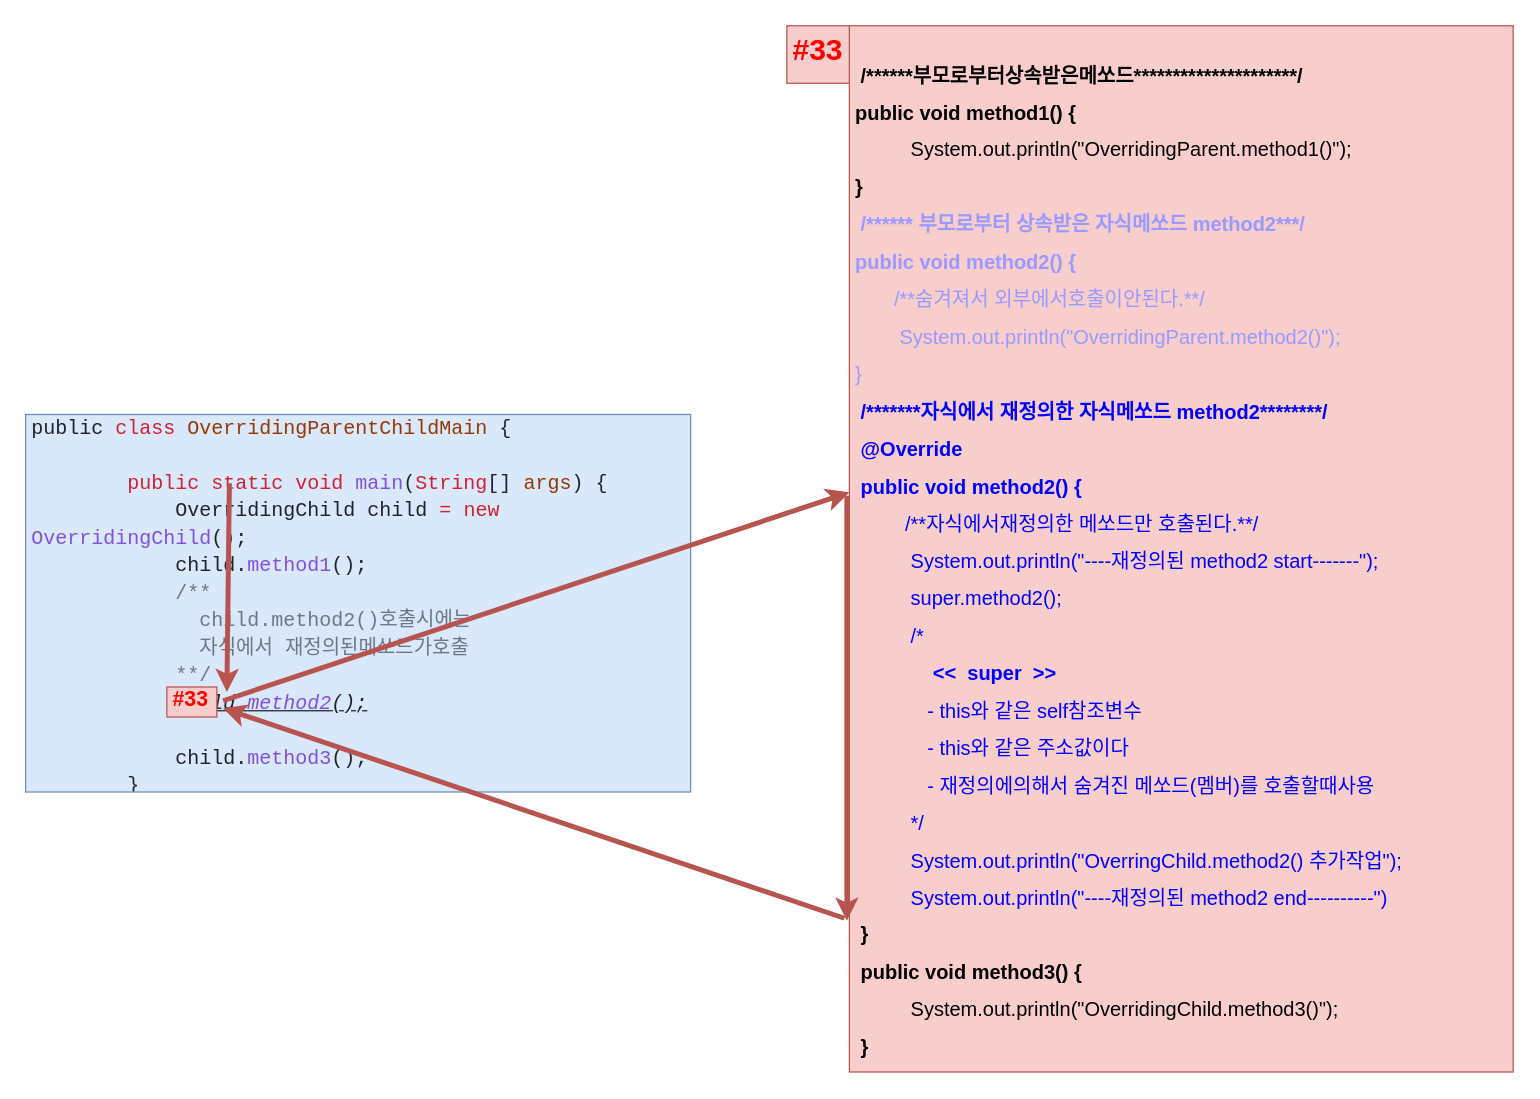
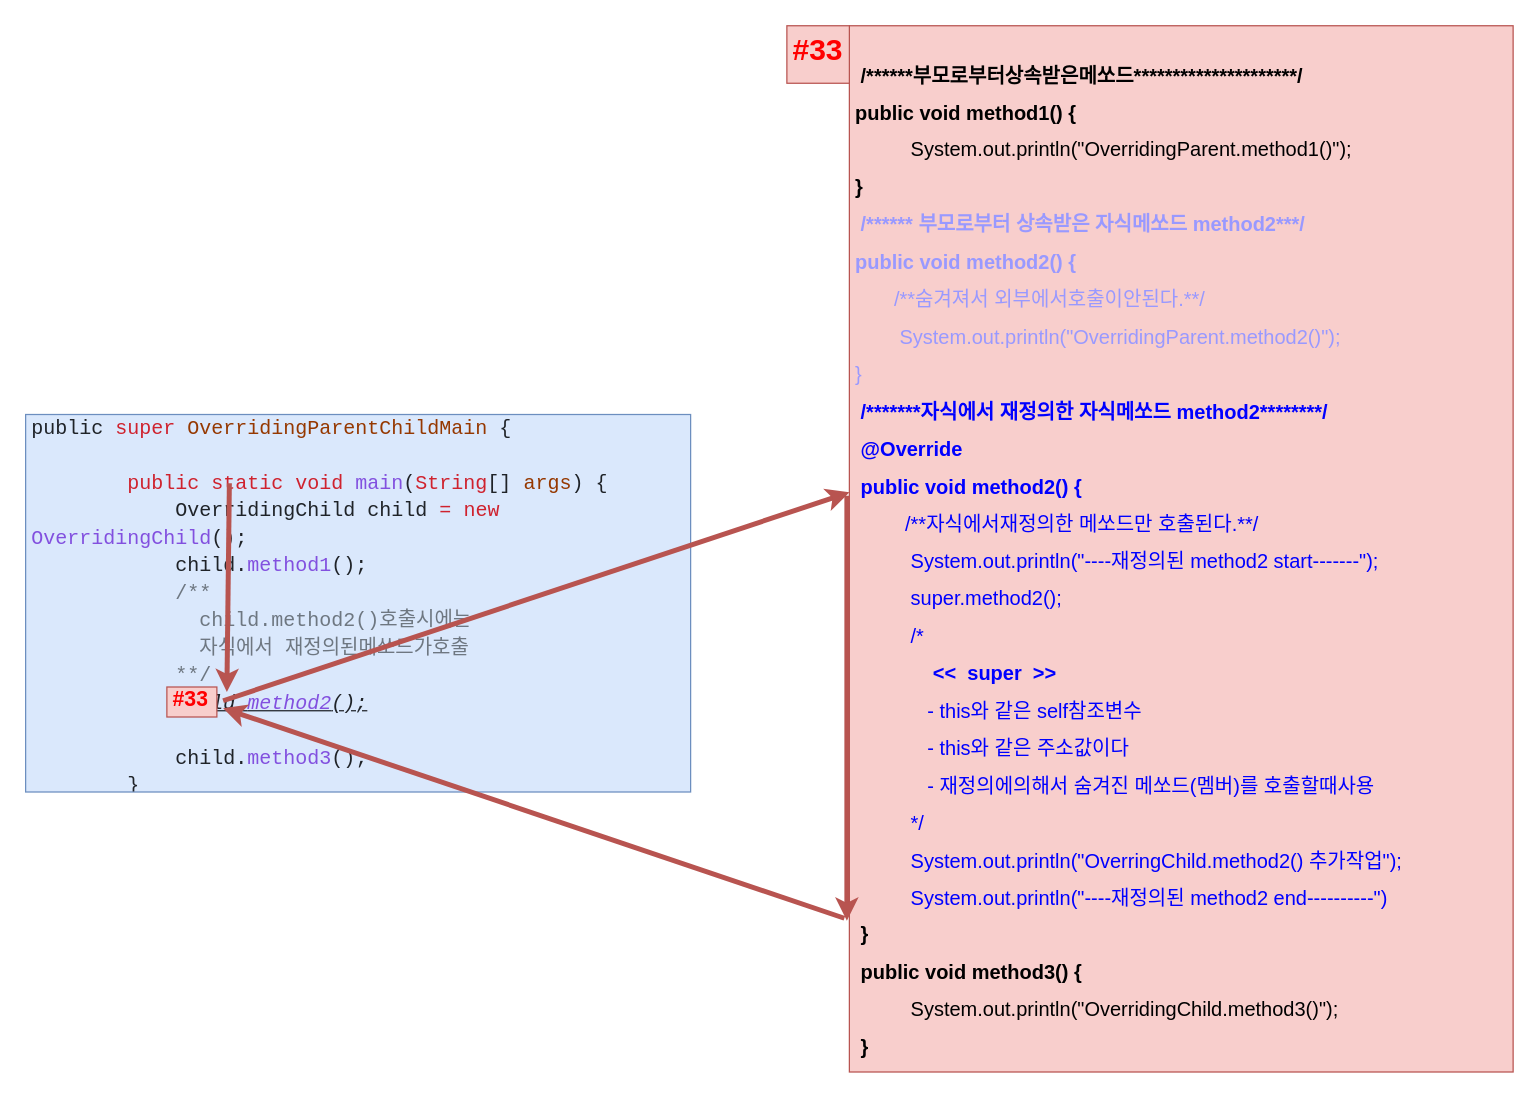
node "public class OverridingParentChildMain { public static void main(String[] args) { OverridingChild child = new OverridingChild(); child.method1(); /** child.method2()호출시에는 자식에서 재정의된메쏘드가호출 **/ child.method2(); child.method3(); } }": label "public class OverridingParentChildMain { public static void main(String[] args) { OverridingChild child = new OverridingChild(); child.method1(); /** child.method2()호출시에는 자식에서 재정의된메쏘드가호출 **/ child.method2(); child.method3(); } }" -> "public super OverridingParentChildMain { public static void main(String[] args) { OverridingChild child = new OverridingChild(); child.method1(); /** child.method2()호출시에는 자식에서 재정의된메쏘드가호출 **/ child.method2(); child.method3(); } }"
